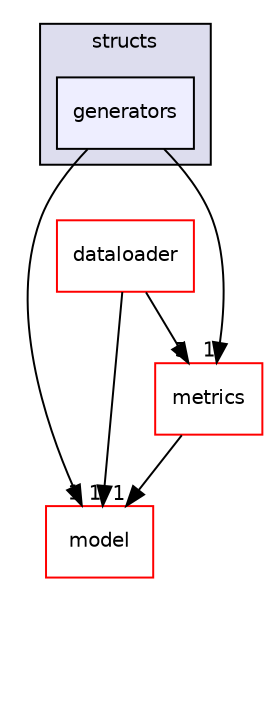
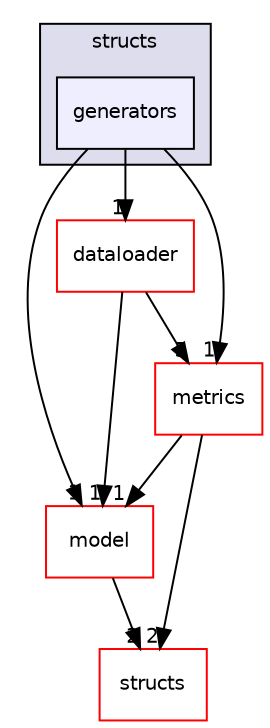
edge "generators" -> "dataloader": added
node "structs": added
